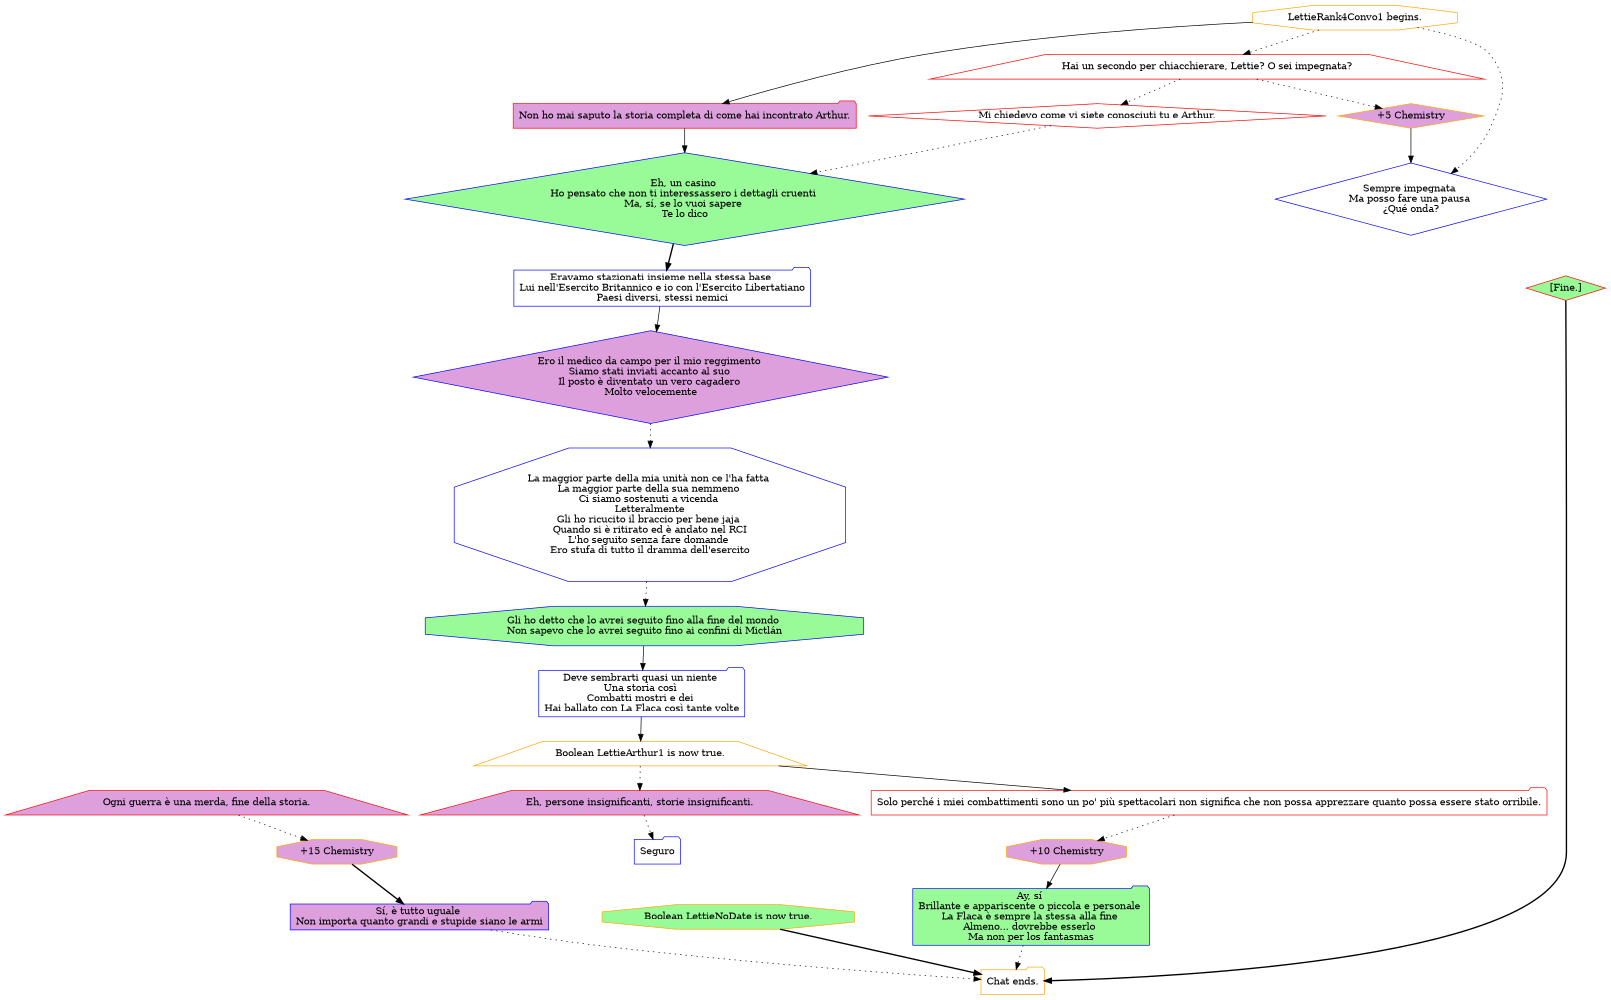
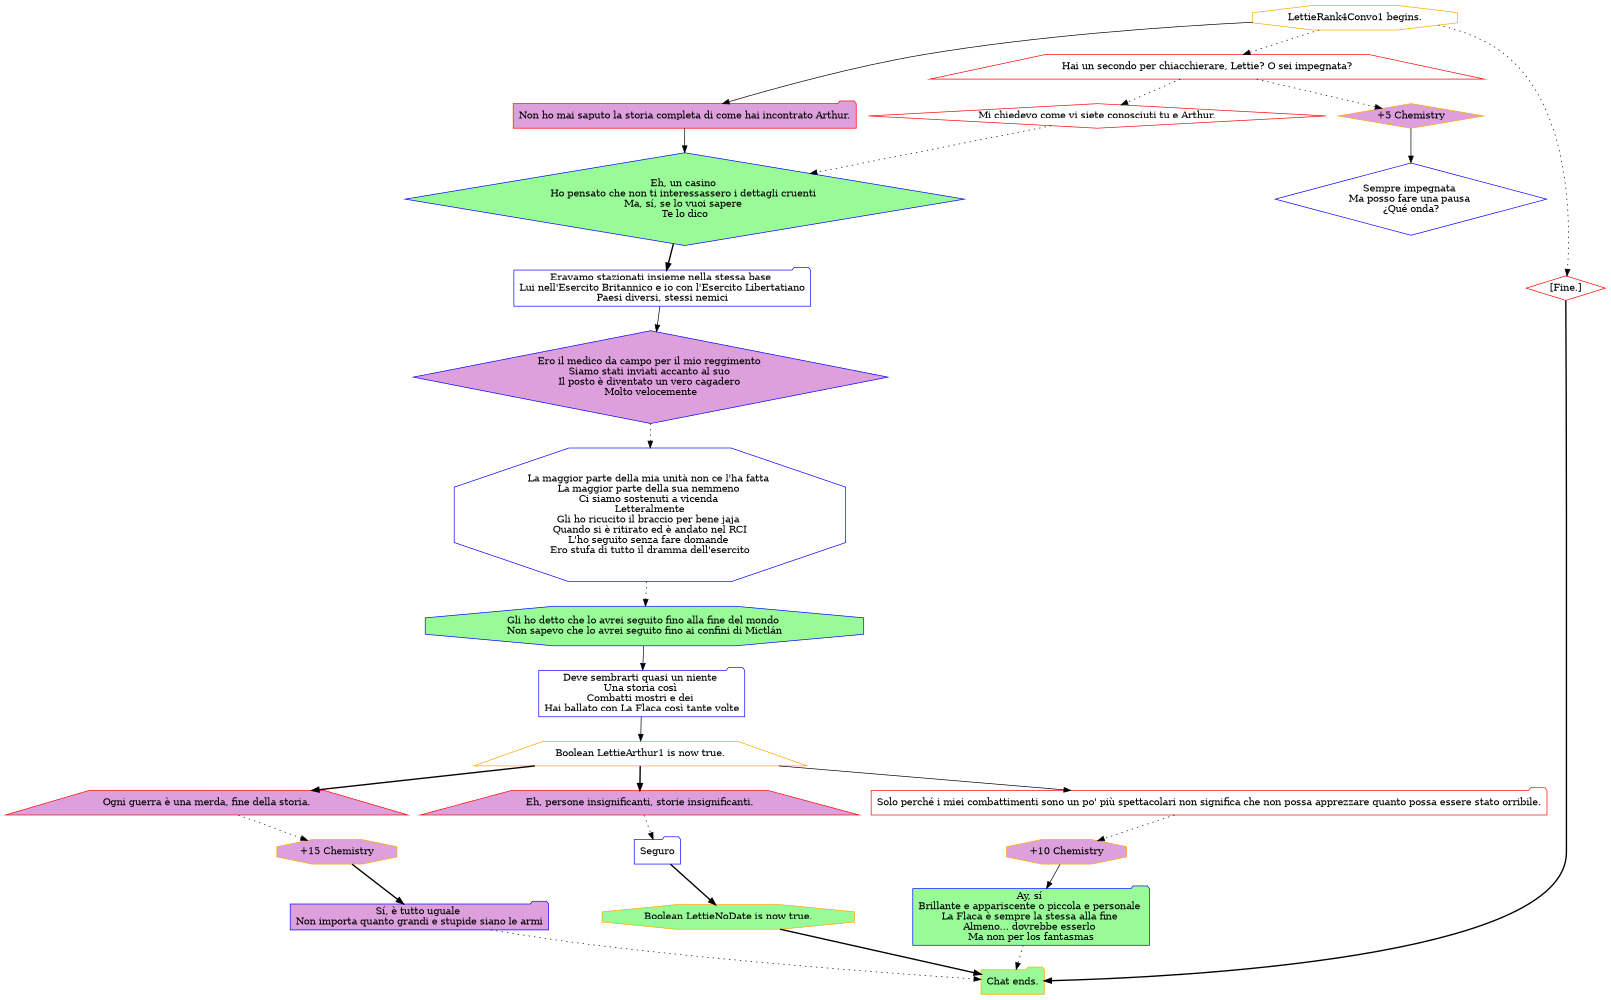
edge "LettieRank4Convo1 begins." -> "Sempre impegnata Ma posso fare una pausa ¿Qué onda?": now "LettieRank4Convo1 begins." -> "[Fine.]"
node "[Fine.]": fillcolor palegreen -> white
edge "Boolean LettieArthur1 is now true." -> "Eh, persone insignificanti, storie insignificanti.": style dotted -> bold
edge "Boolean LettieArthur1 is now true." -> "Ogni guerra è una merda, fine della storia.": added
edge "Seguro" -> "Boolean LettieNoDate is now true.": added
node "Chat ends.": fillcolor white -> palegreen
